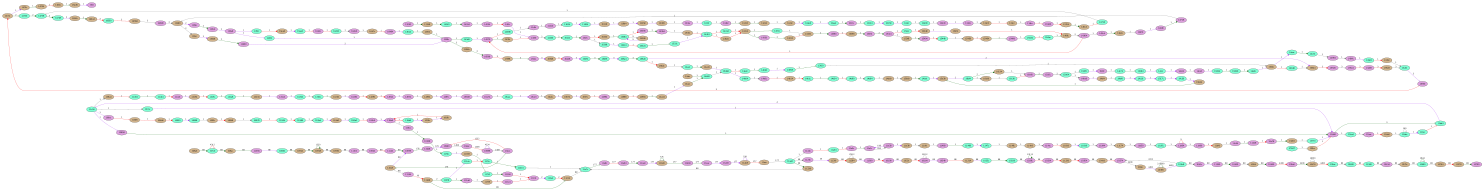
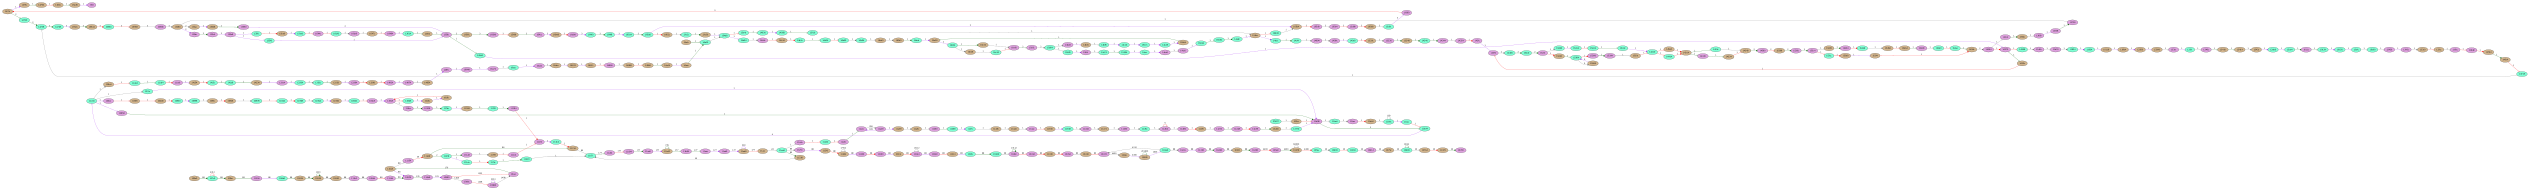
edge "1329c" -> "13a8c": now "1329c" -> "13230"
